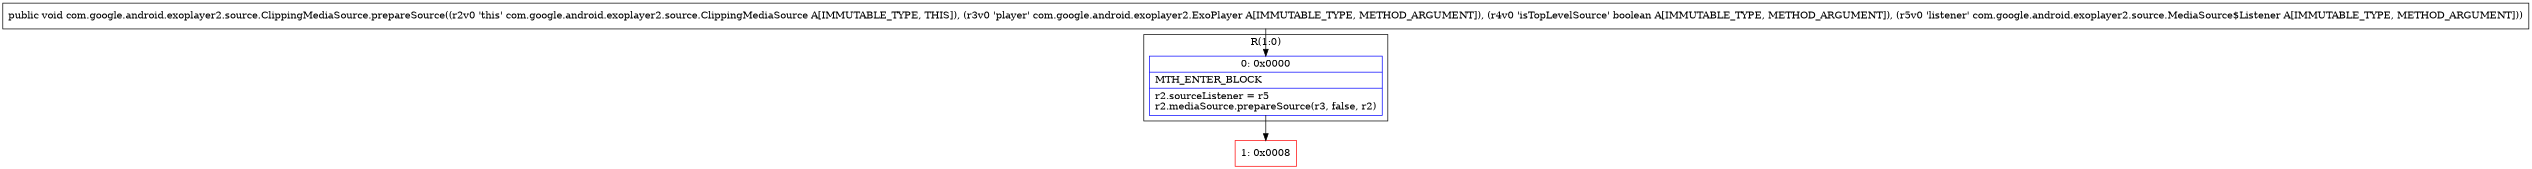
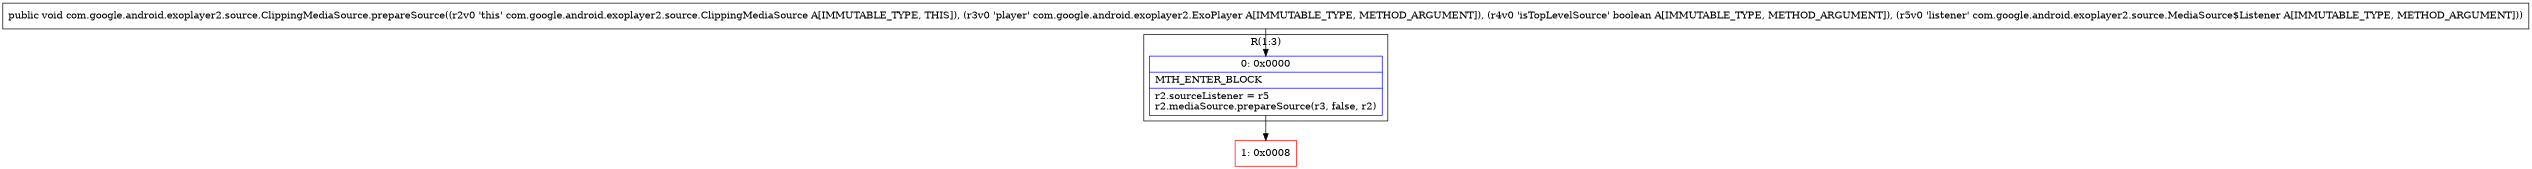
cluster "R(1:0)": label "R(1:0)" -> "R(1:3)"
